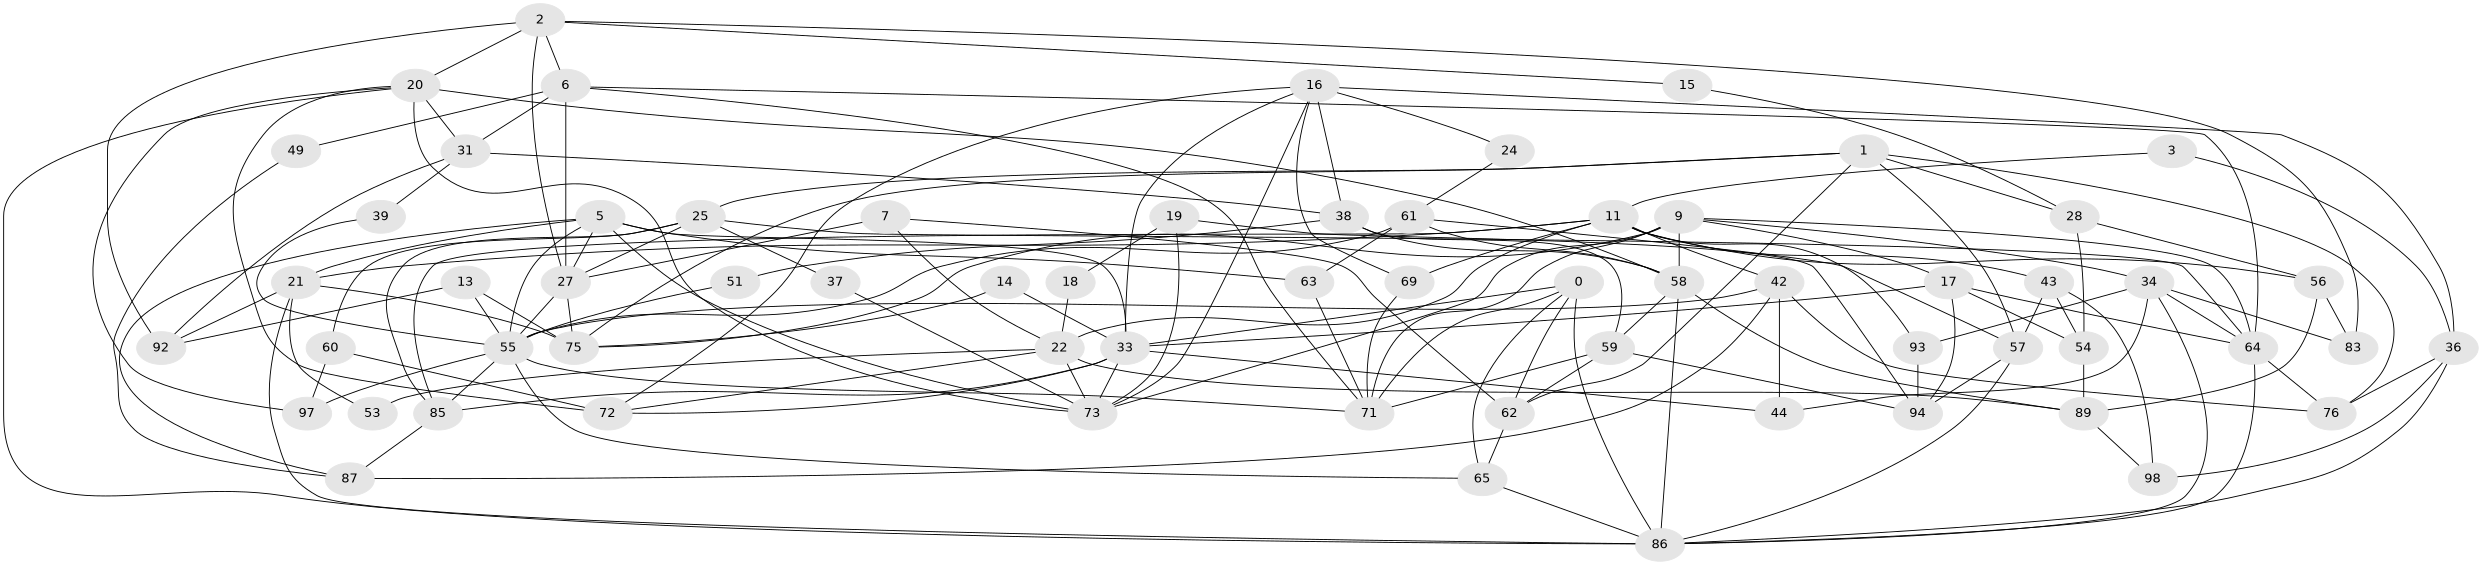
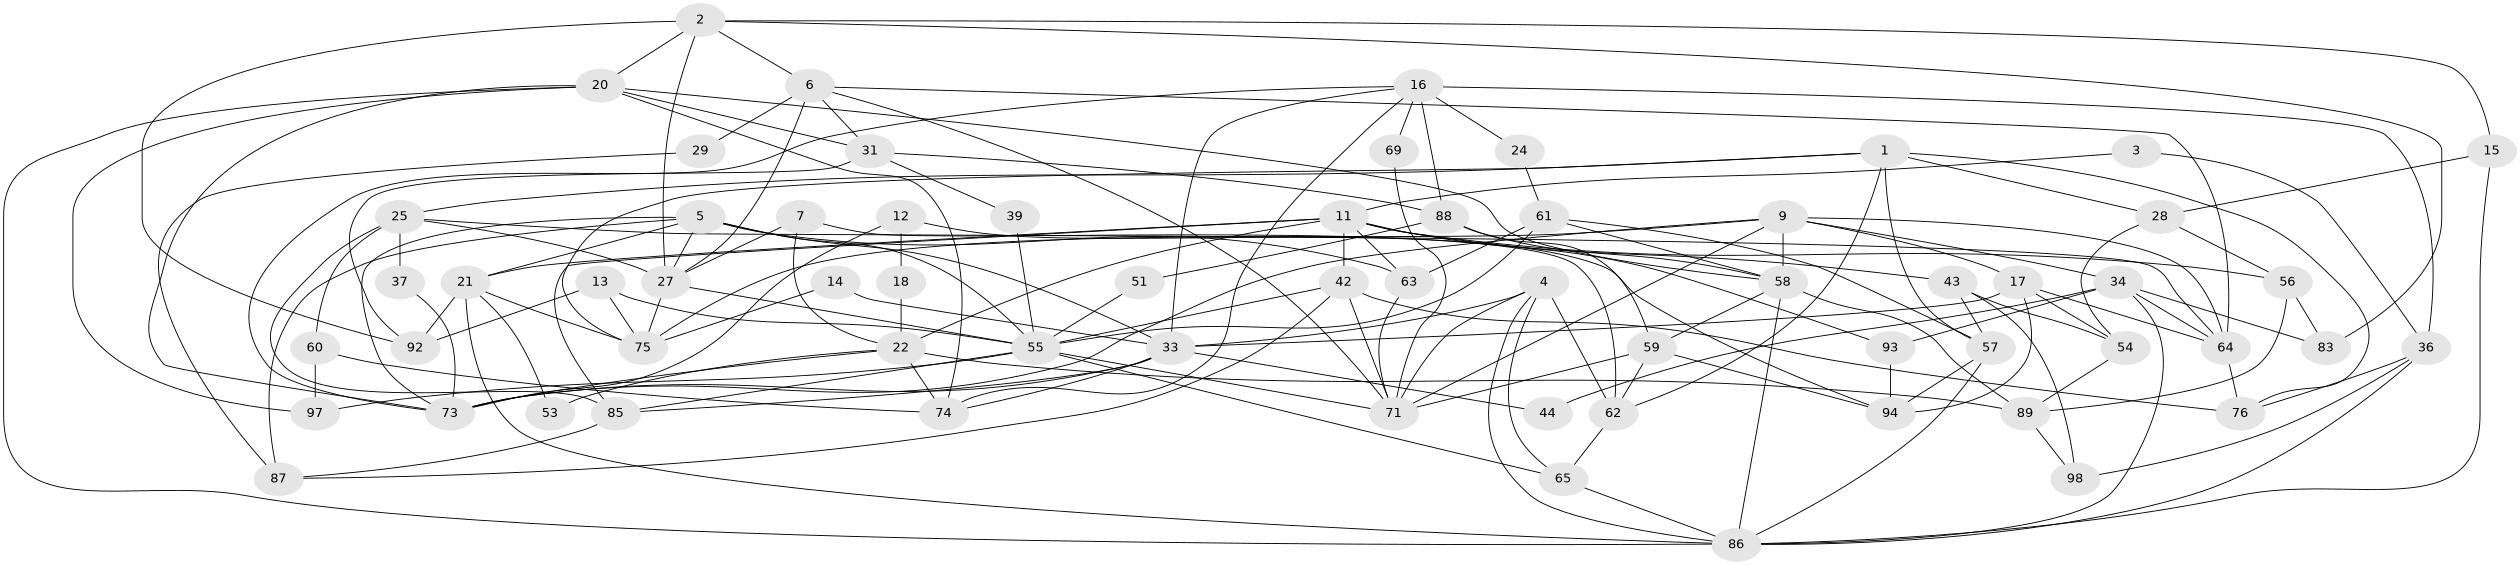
node "49": label "49" -> "29"
node "19": label "19" -> "12"
node "38": label "38" -> "88"
edge "11" -- "69": now "11" -- "63"
node "0": label "0" -> "4"
edge "42" -- "44": now "42" -- "71"
node "72": label "72" -> "74"
edge "64" -- "86": now "15" -- "86"
